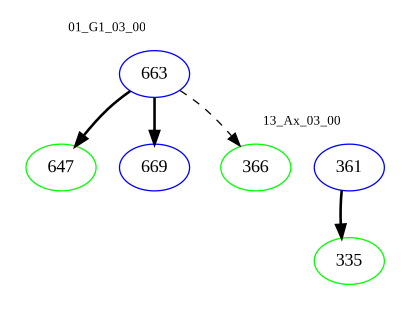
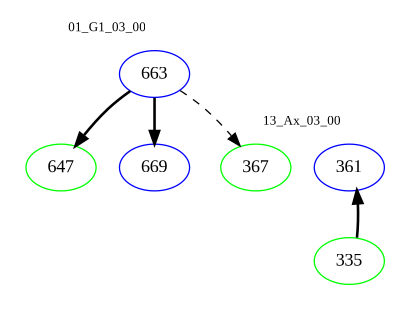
node "366": label "366" -> "367"
edge "361" -> "335": reversed
